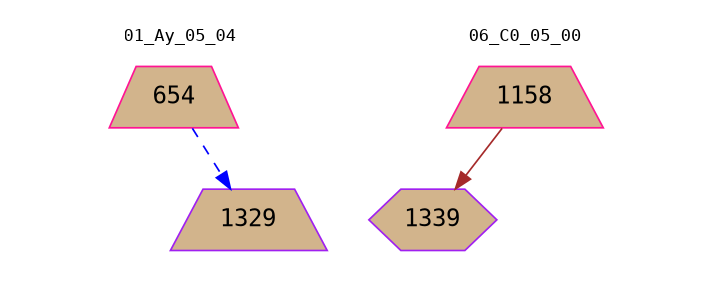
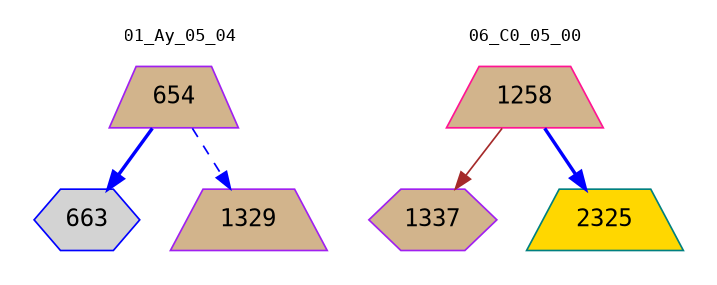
node "654": color deeppink -> purple
node "1158": label "1158" -> "1258"
node "663": added
node "1339": label "1339" -> "1337"
node "2325": added
